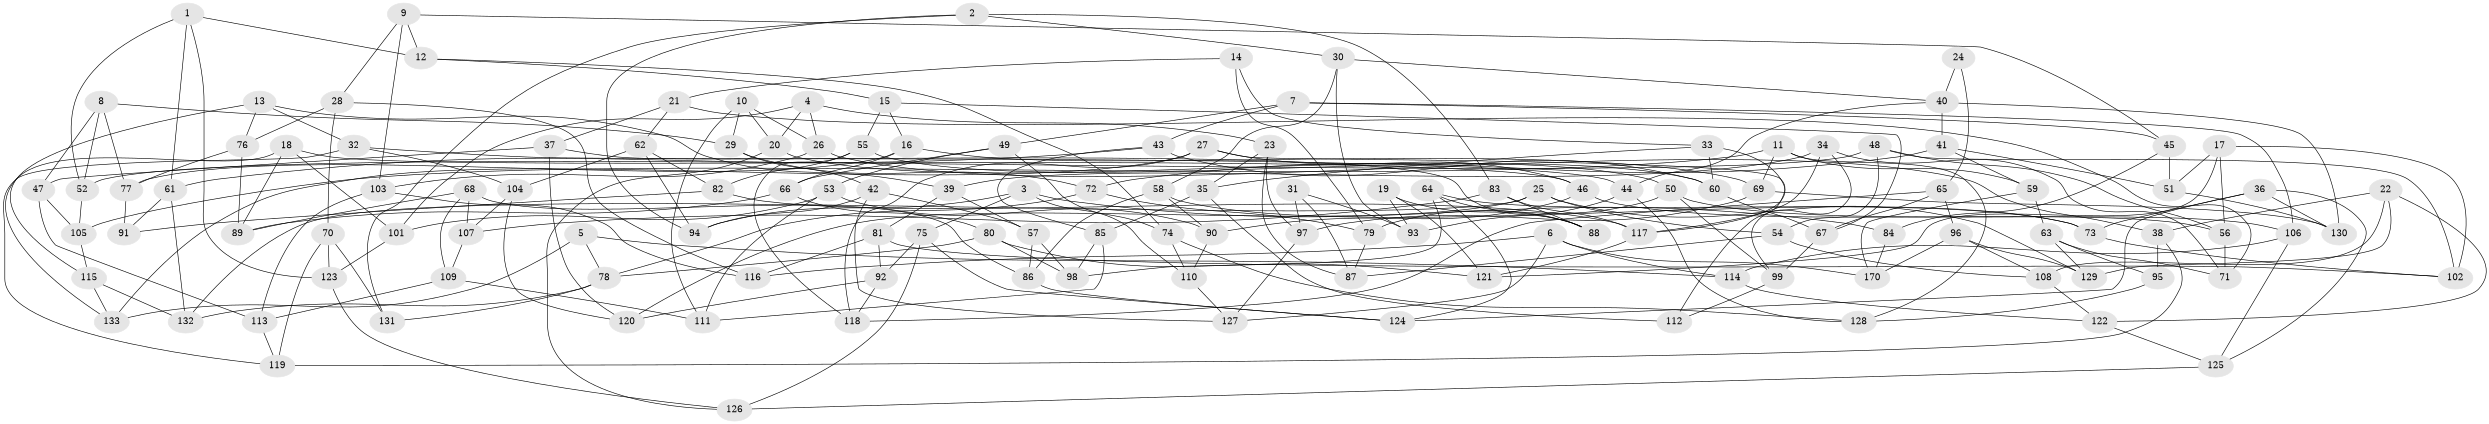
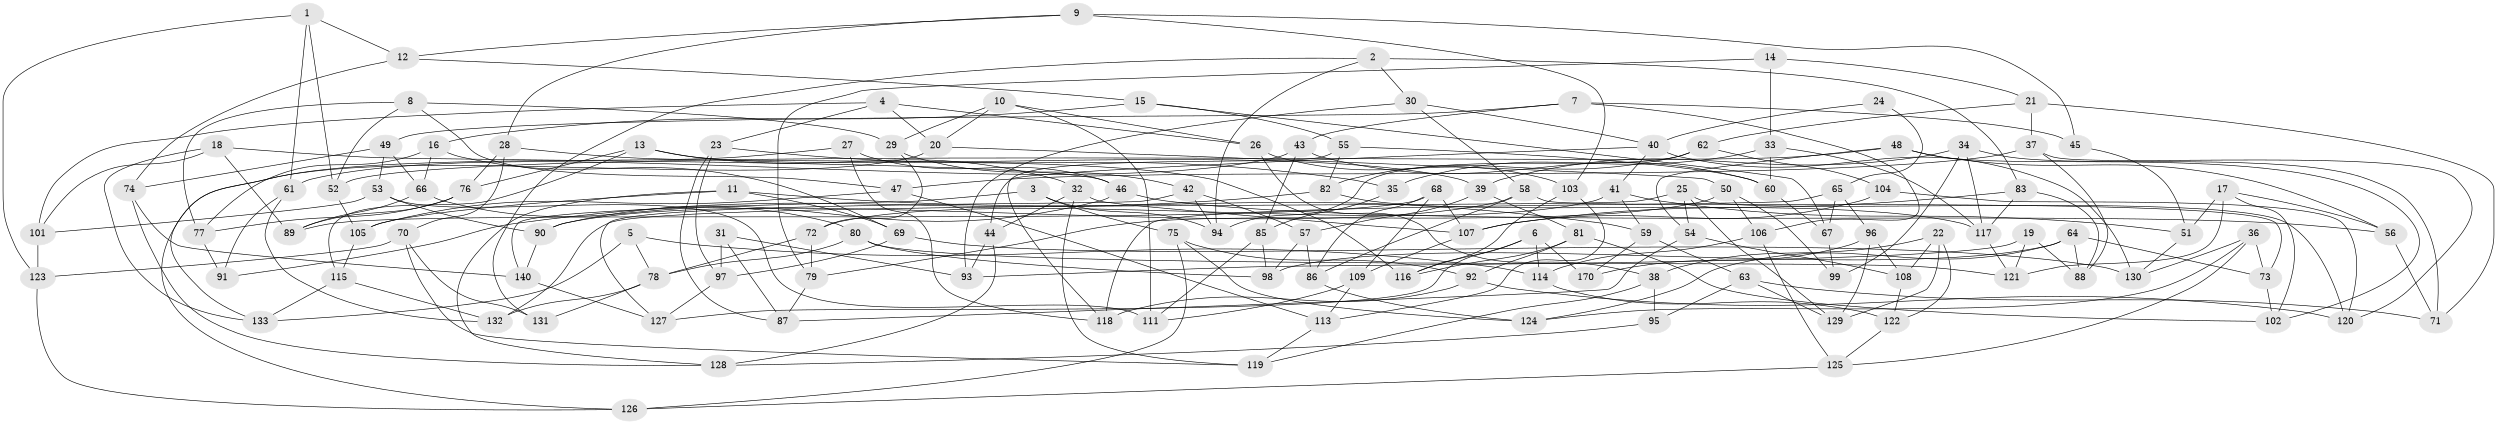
edge "32" -- "104": now "32" -- "107"
node "84": removed
node "110": label "110" -> "140"
node "112": removed
